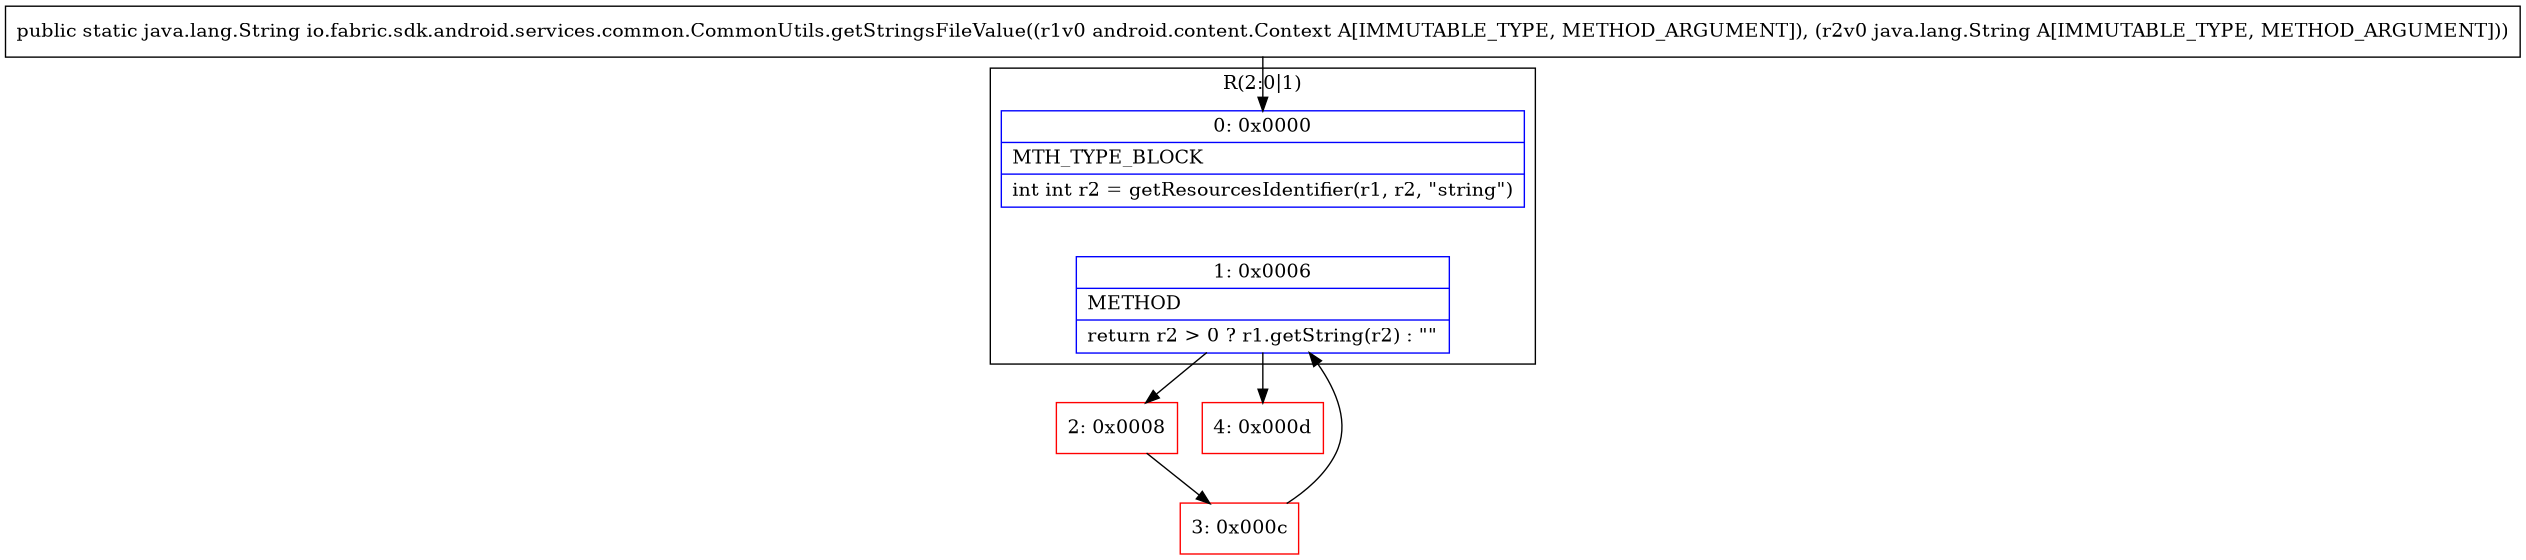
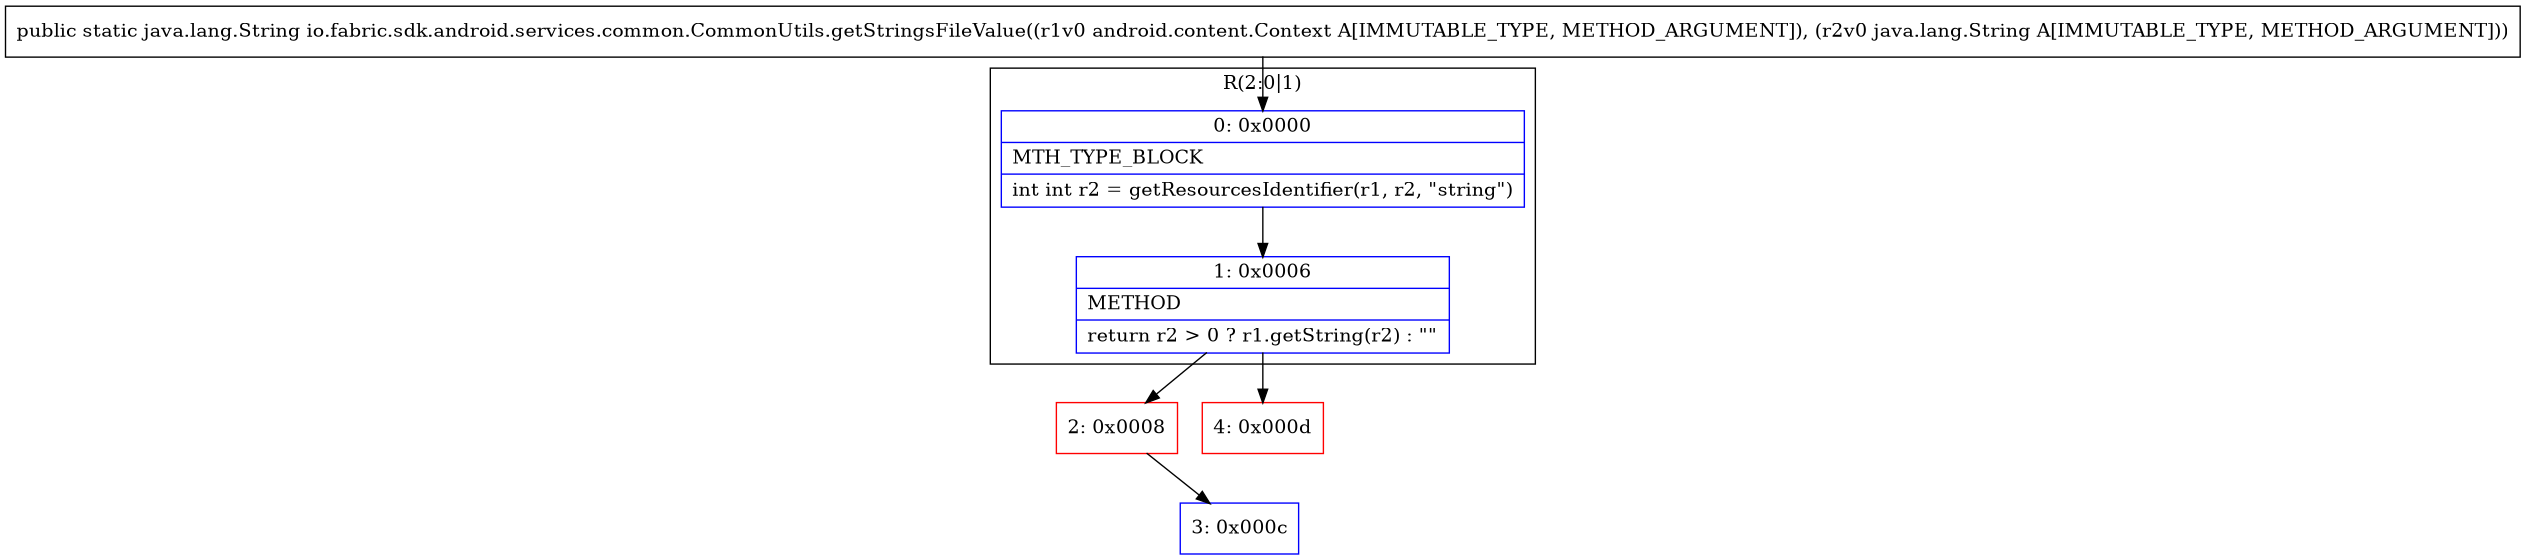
edge "3: 0x000c" -> "1: 0x0006": now "0: 0x0000" -> "1: 0x0006"
node "3: 0x000c": color red -> blue
